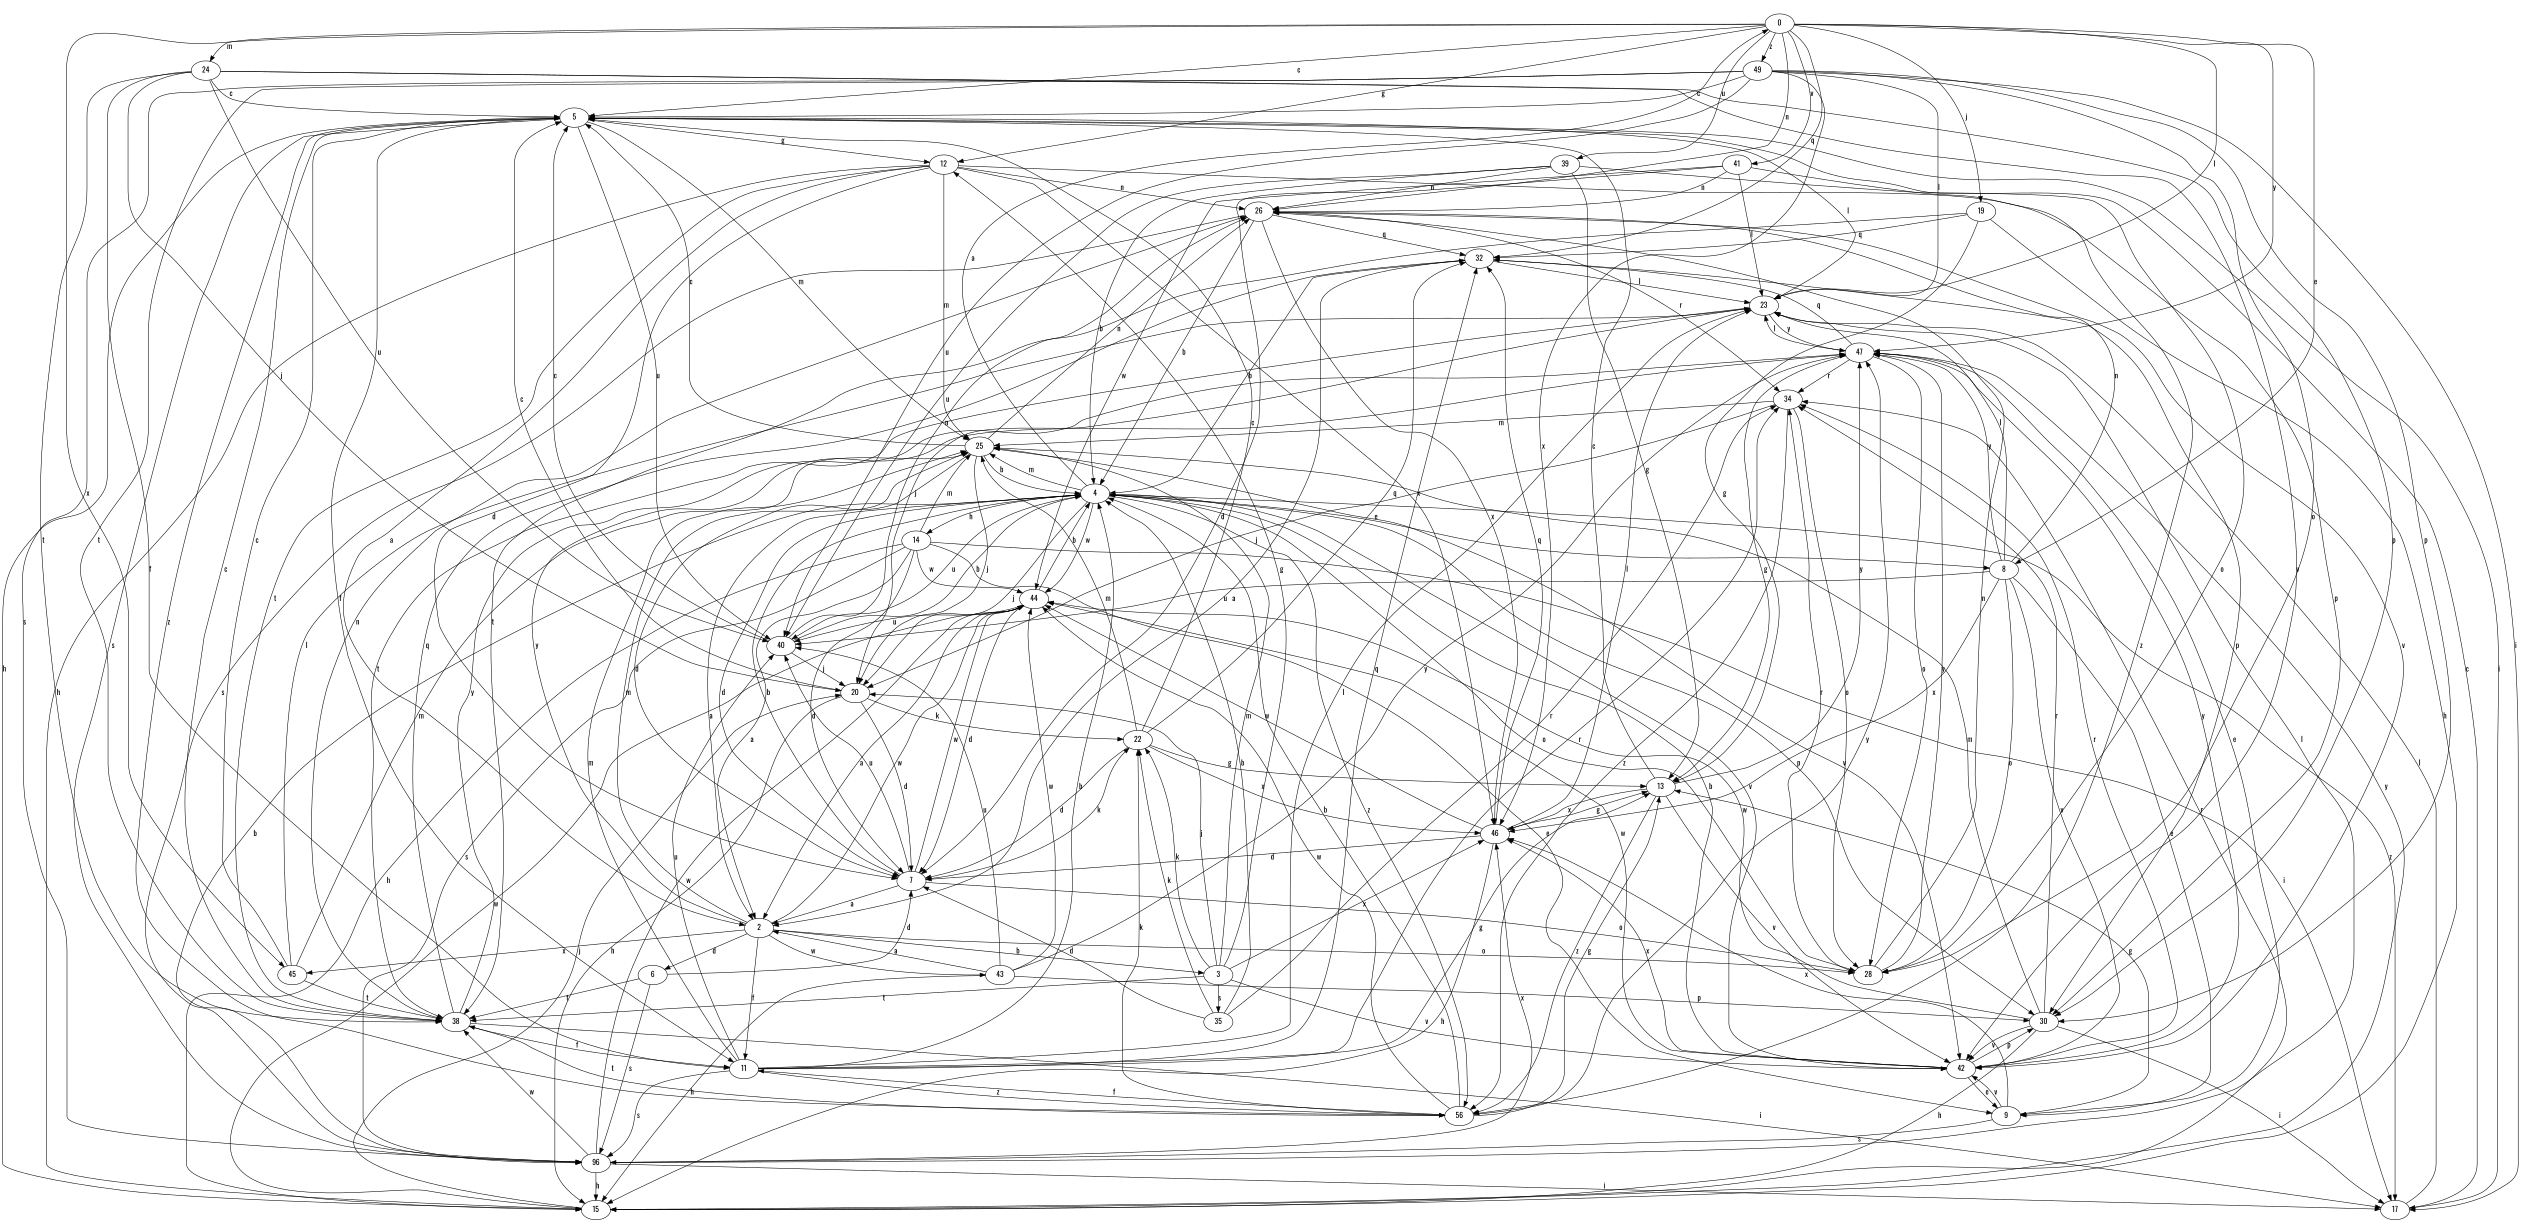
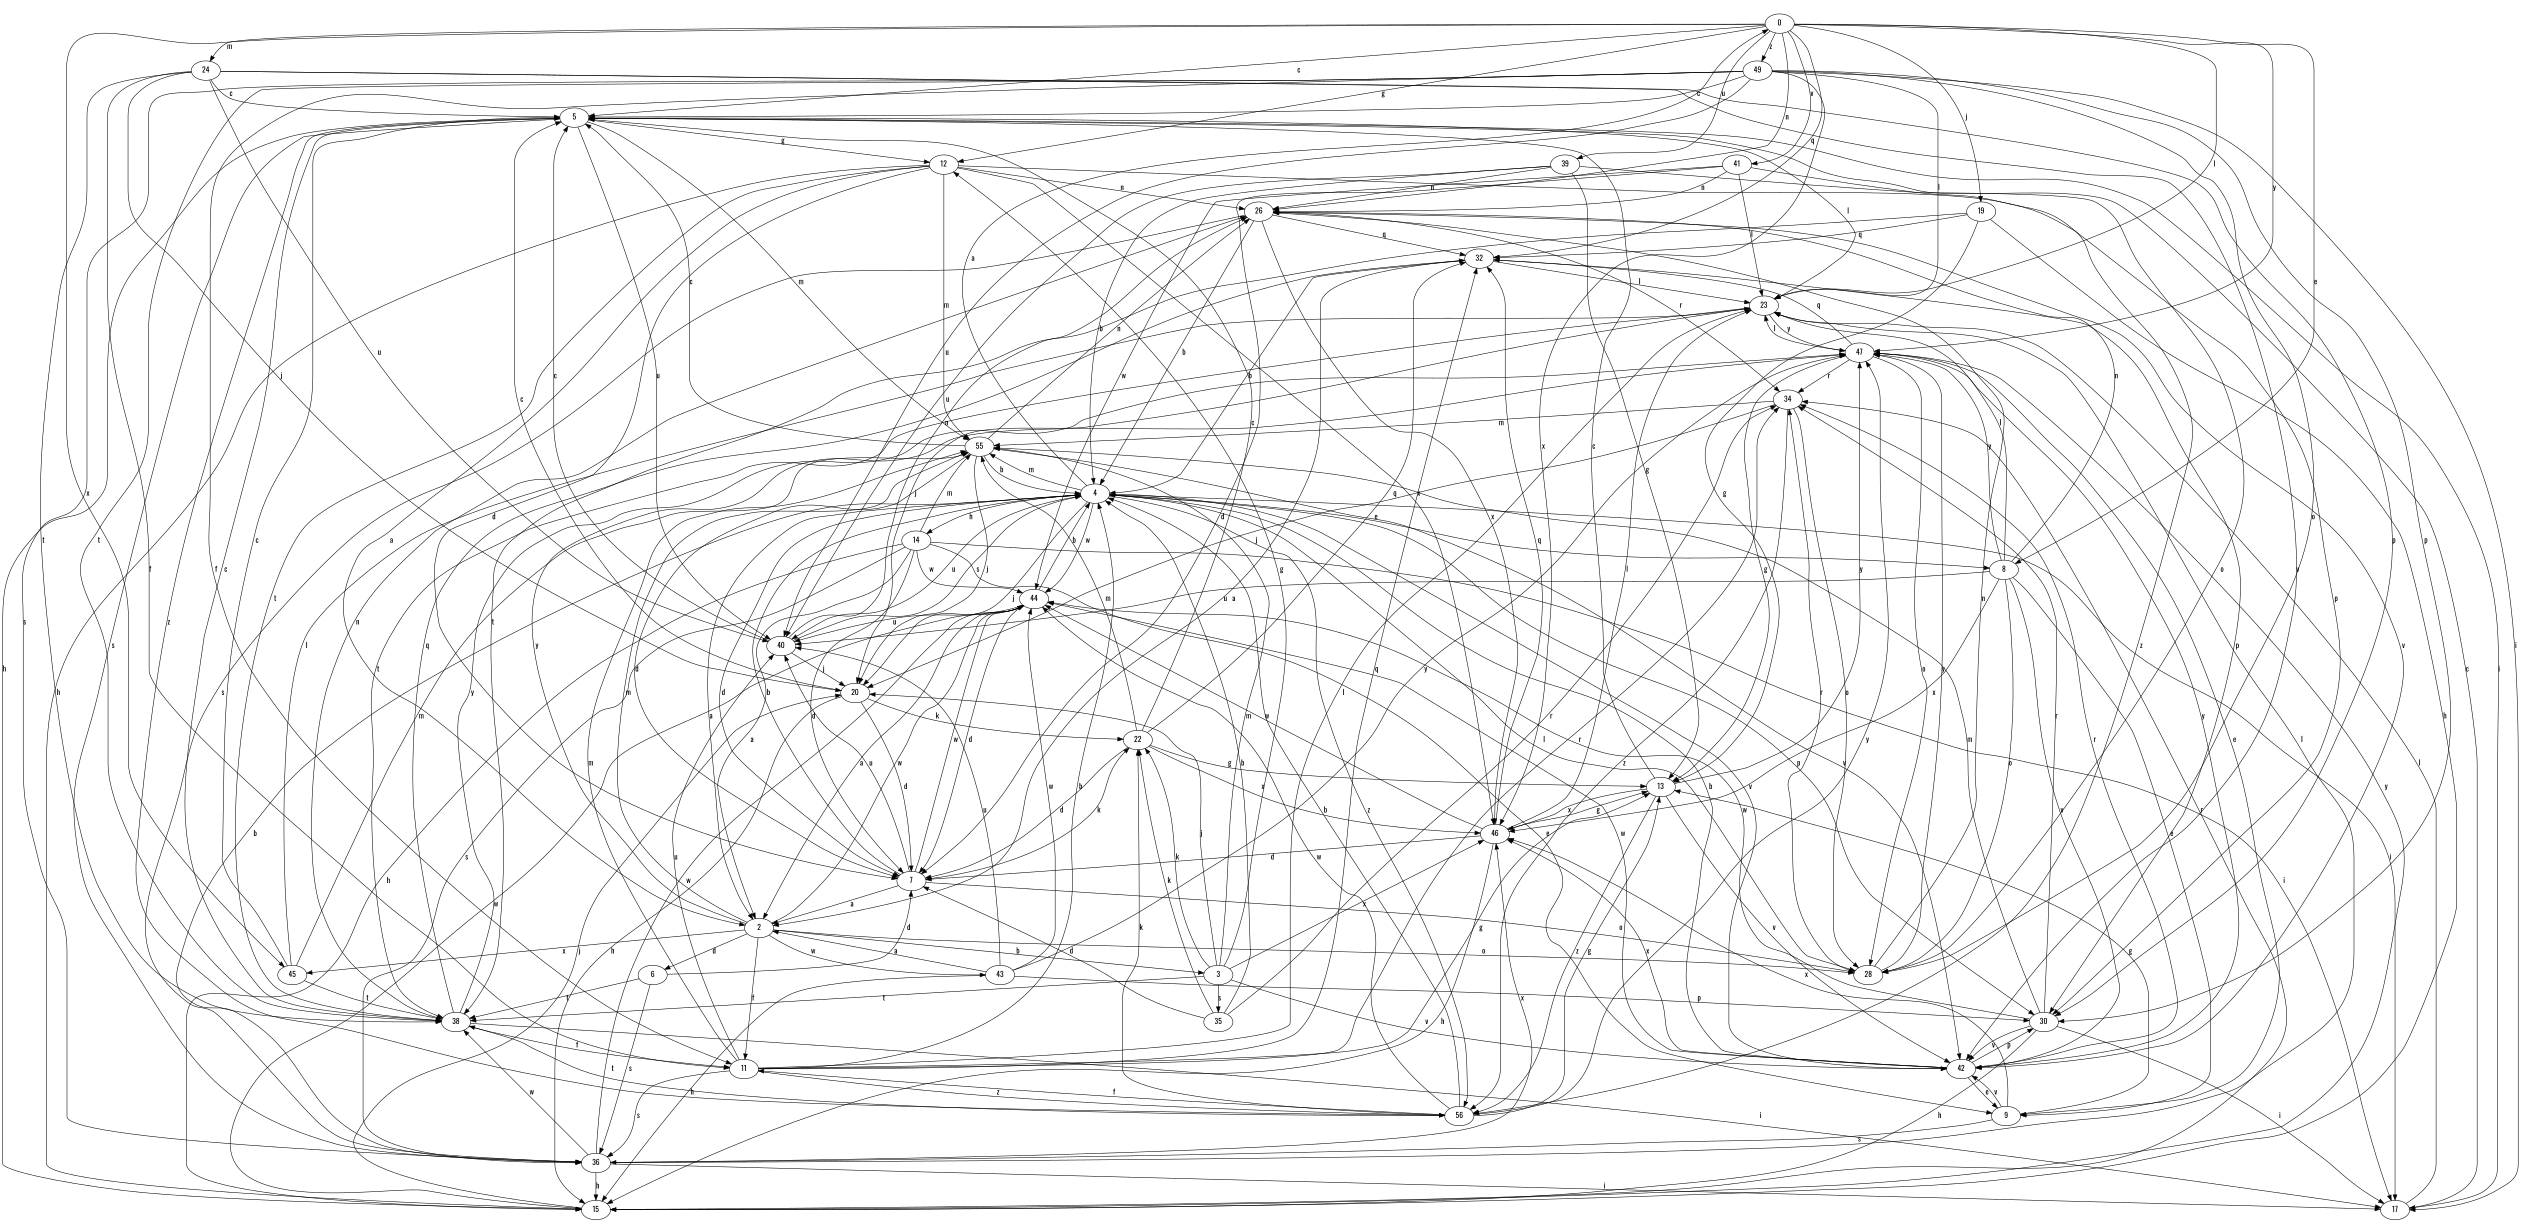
node "25": label "25" -> "55"
edge "5" -> "11": now "49" -> "11"
edge "40" -> "4": label "b" -> "s"
edge "4" -> "28": label "o" -> "l"
edge "4" -> "17": label "z" -> "i"
node "96": label "96" -> "36"
